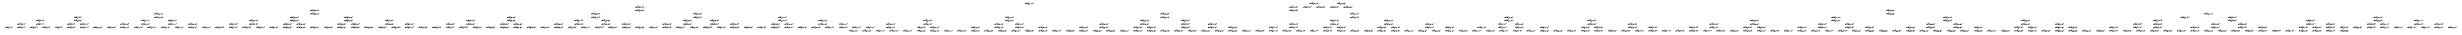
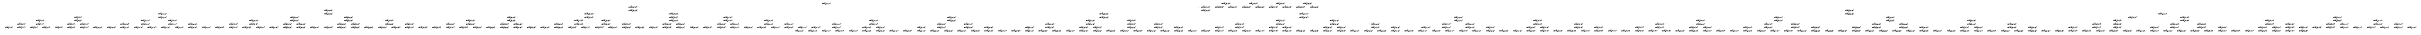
node "Node{data=[6092, 6092]}": removed
node "Node{data=[8381, 8381]}": added
